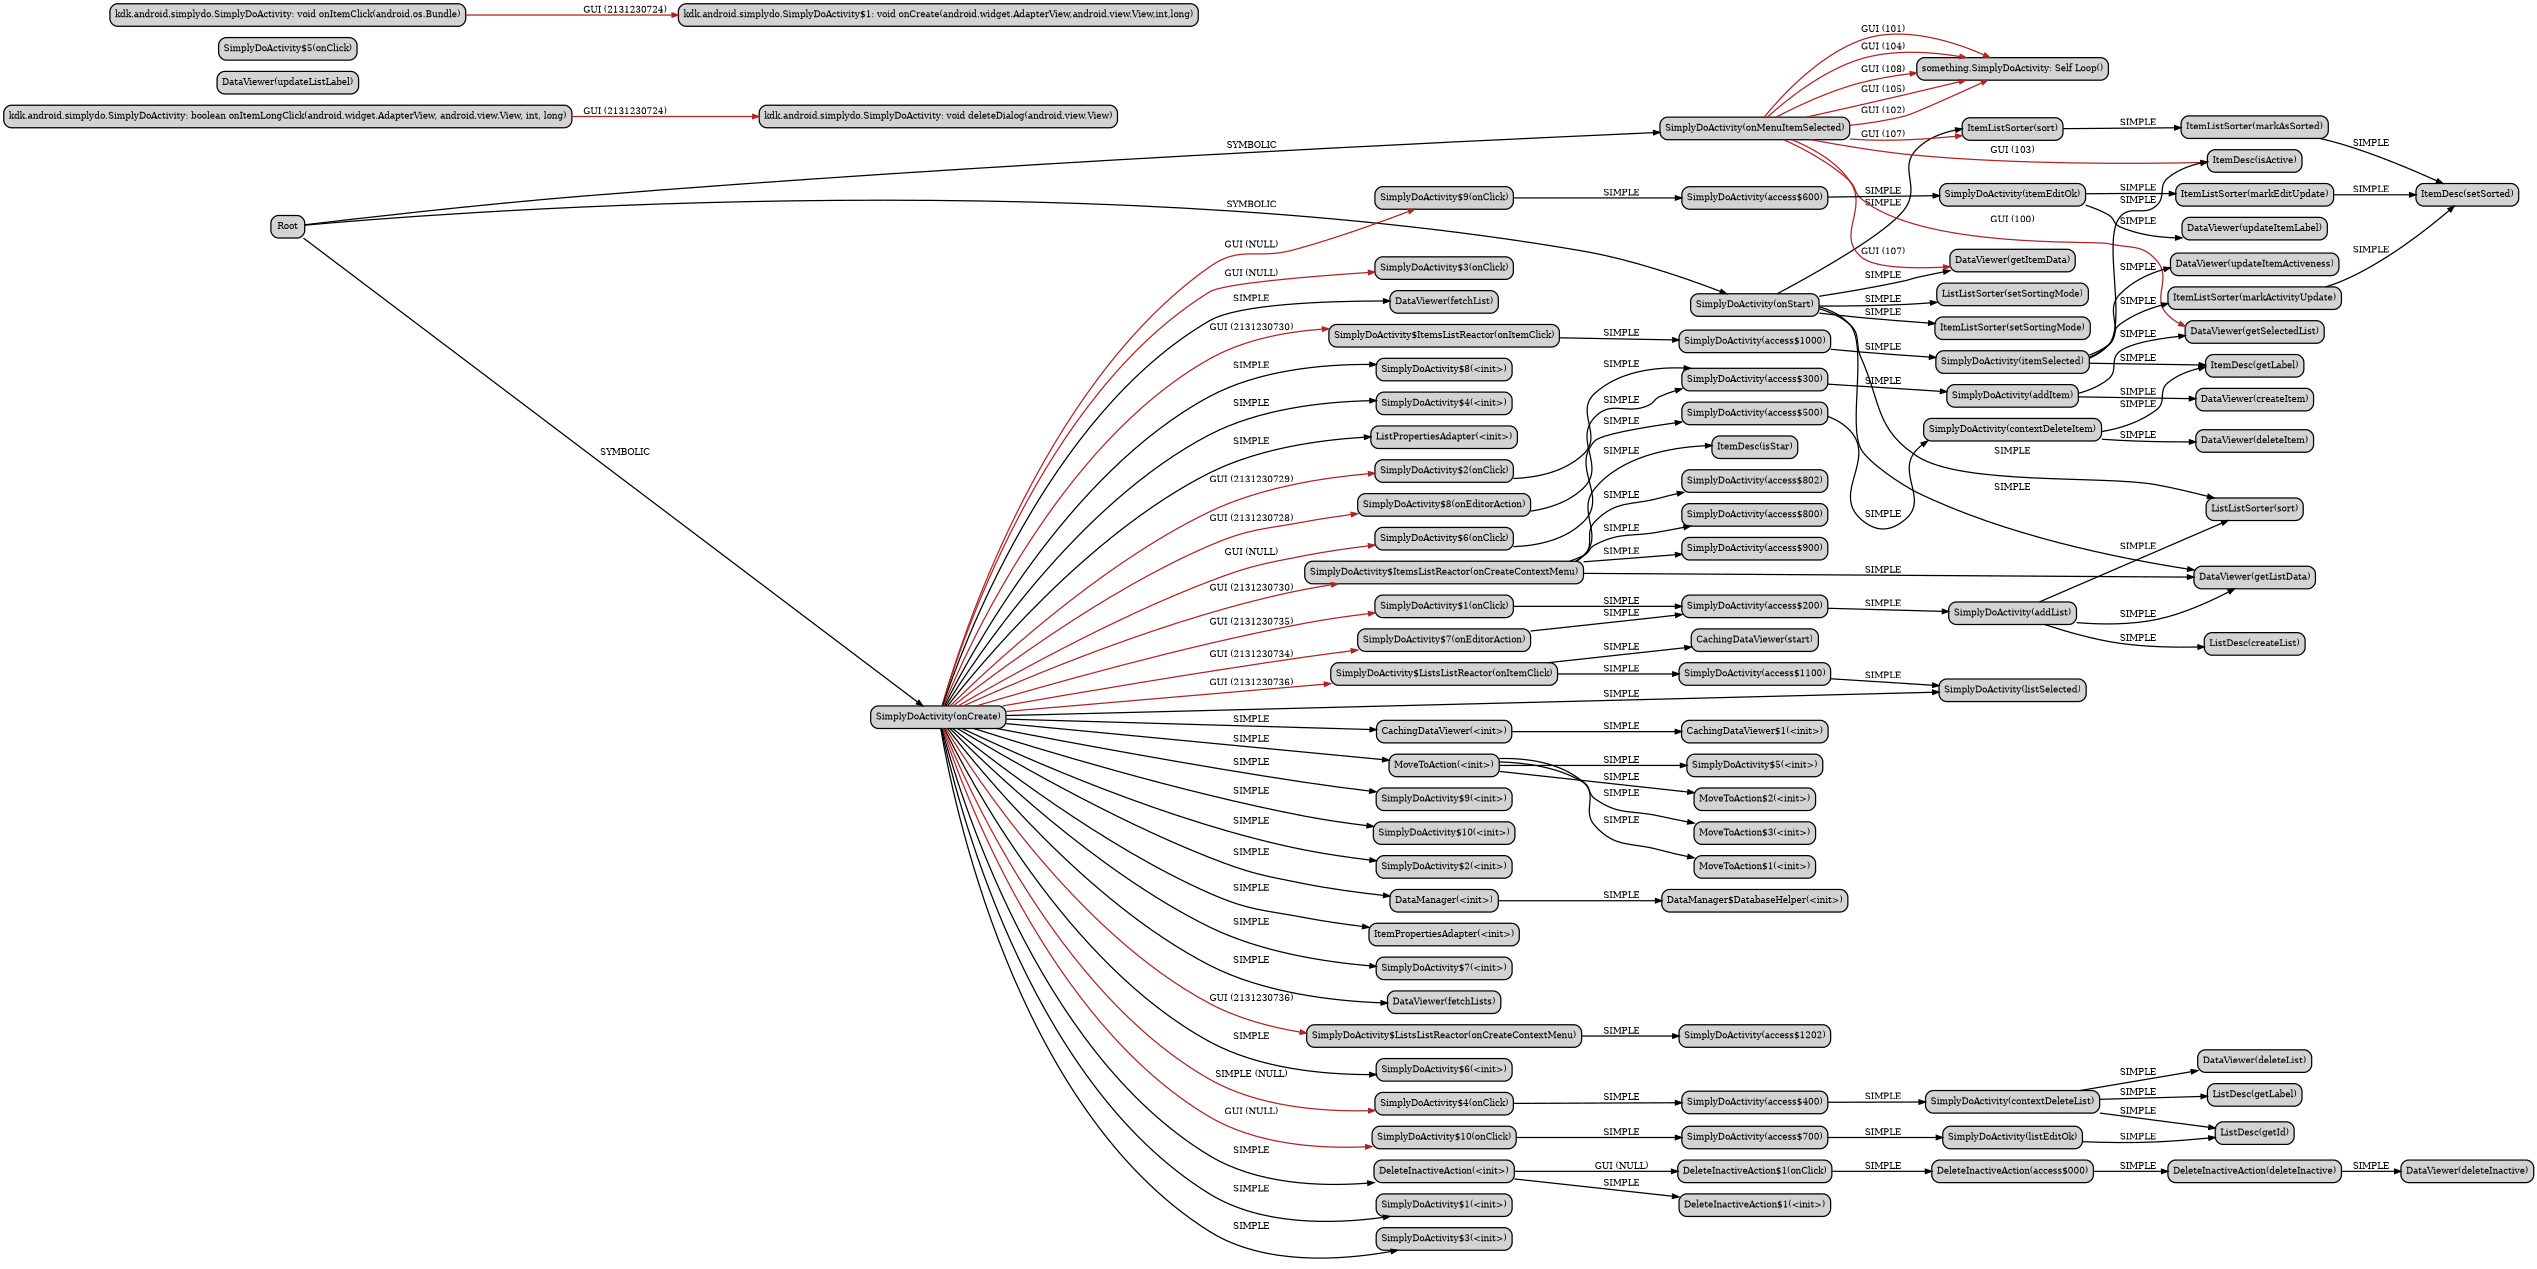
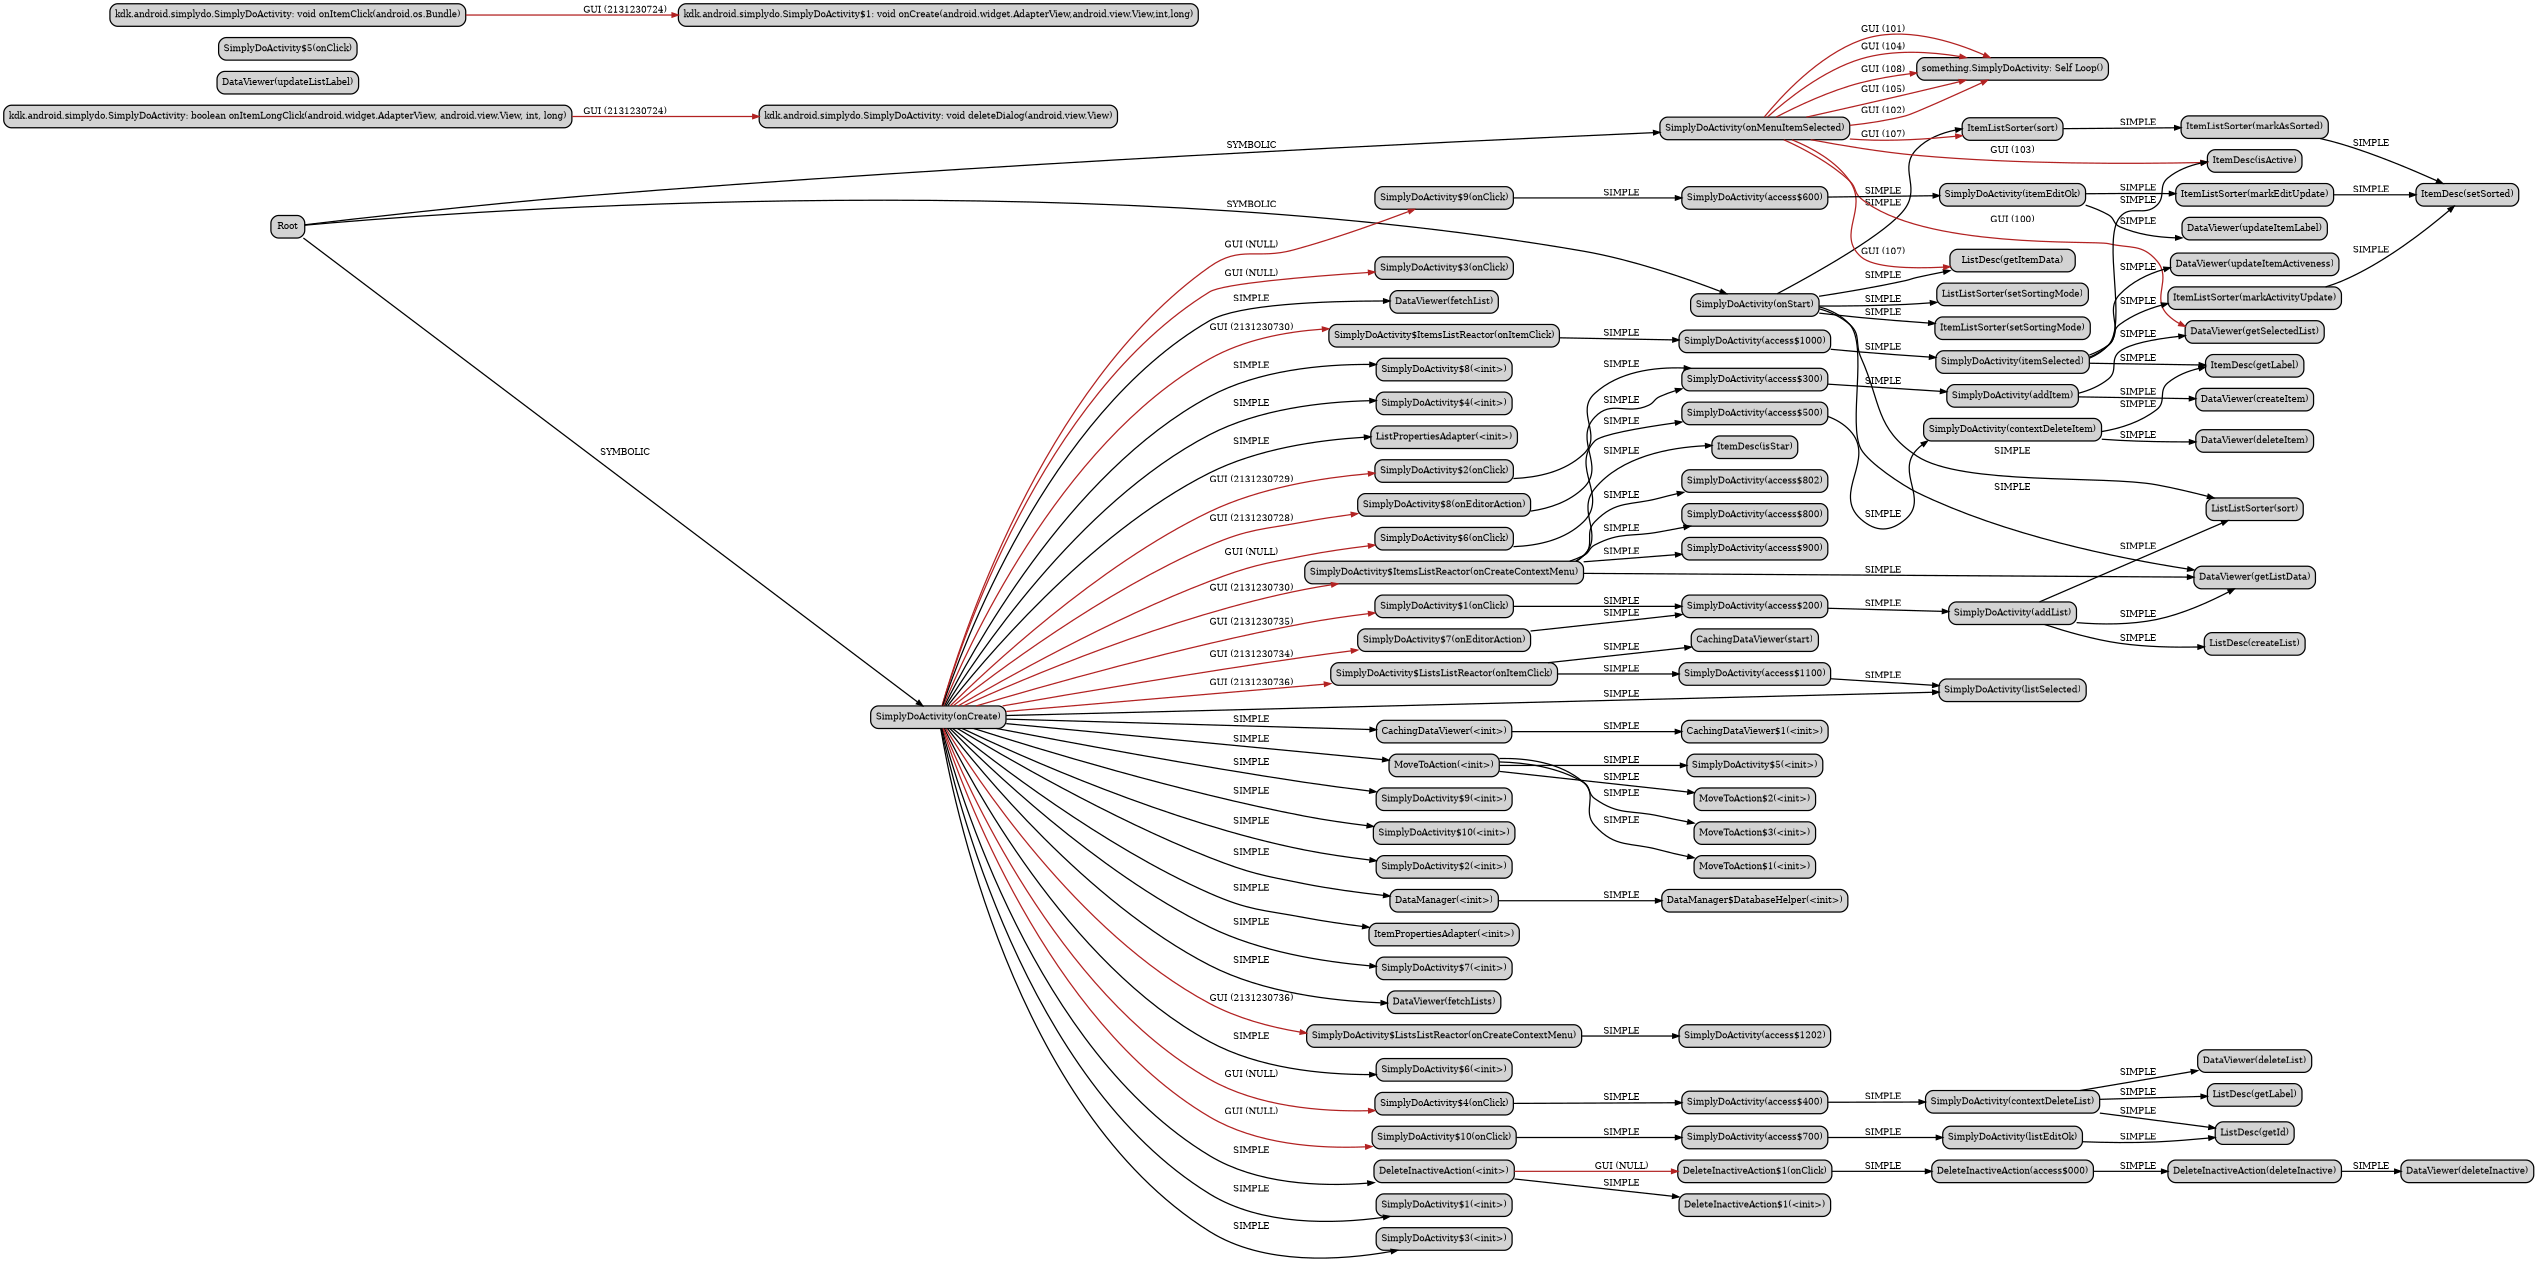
node "DataViewer(getItemData)": label "DataViewer(getItemData)" -> "ListDesc(getItemData)"
edge "SimplyDoActivity(onCreate)" -> "SimplyDoActivity$4(onClick)": label "SIMPLE (NULL)" -> "GUI (NULL)"
edge "DeleteInactiveAction(<init>)" -> "DeleteInactiveAction$1(onClick)": color black -> firebrick
